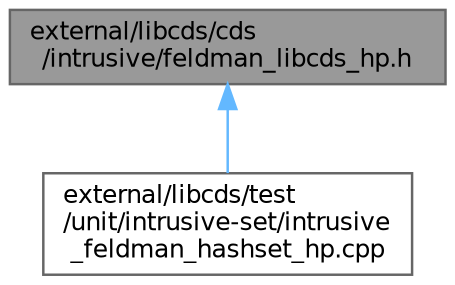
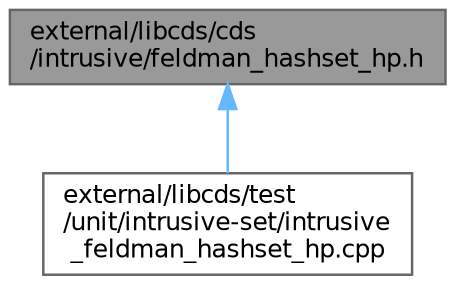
node "external/libcds/cds /intrusive/feldman_libcds_hp.h": label "external/libcds/cds /intrusive/feldman_libcds_hp.h" -> "external/libcds/cds /intrusive/feldman_hashset_hp.h"
